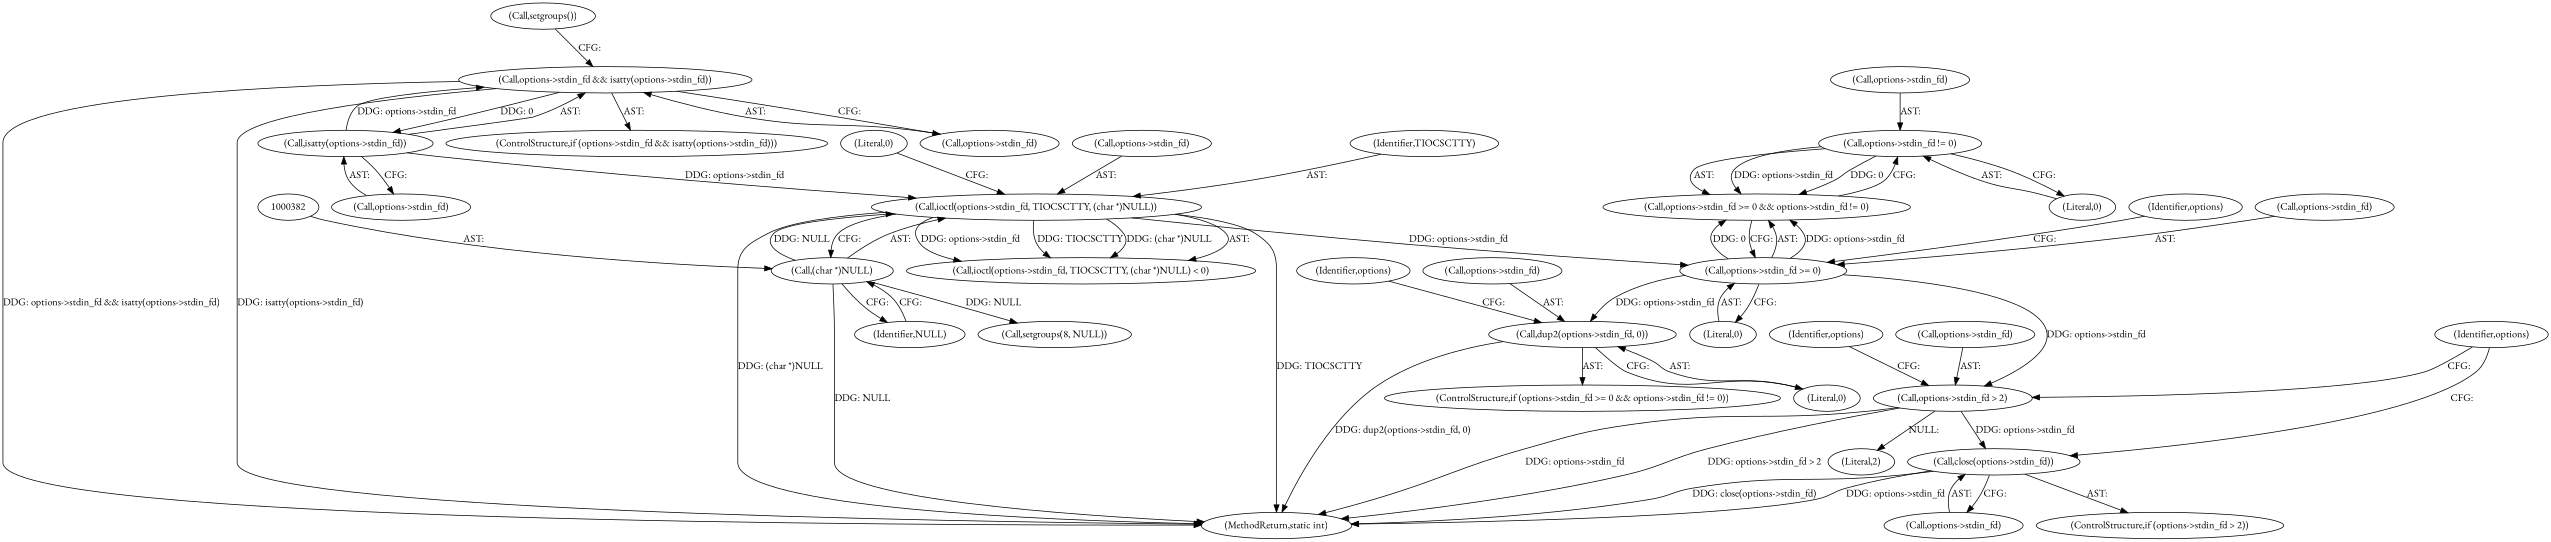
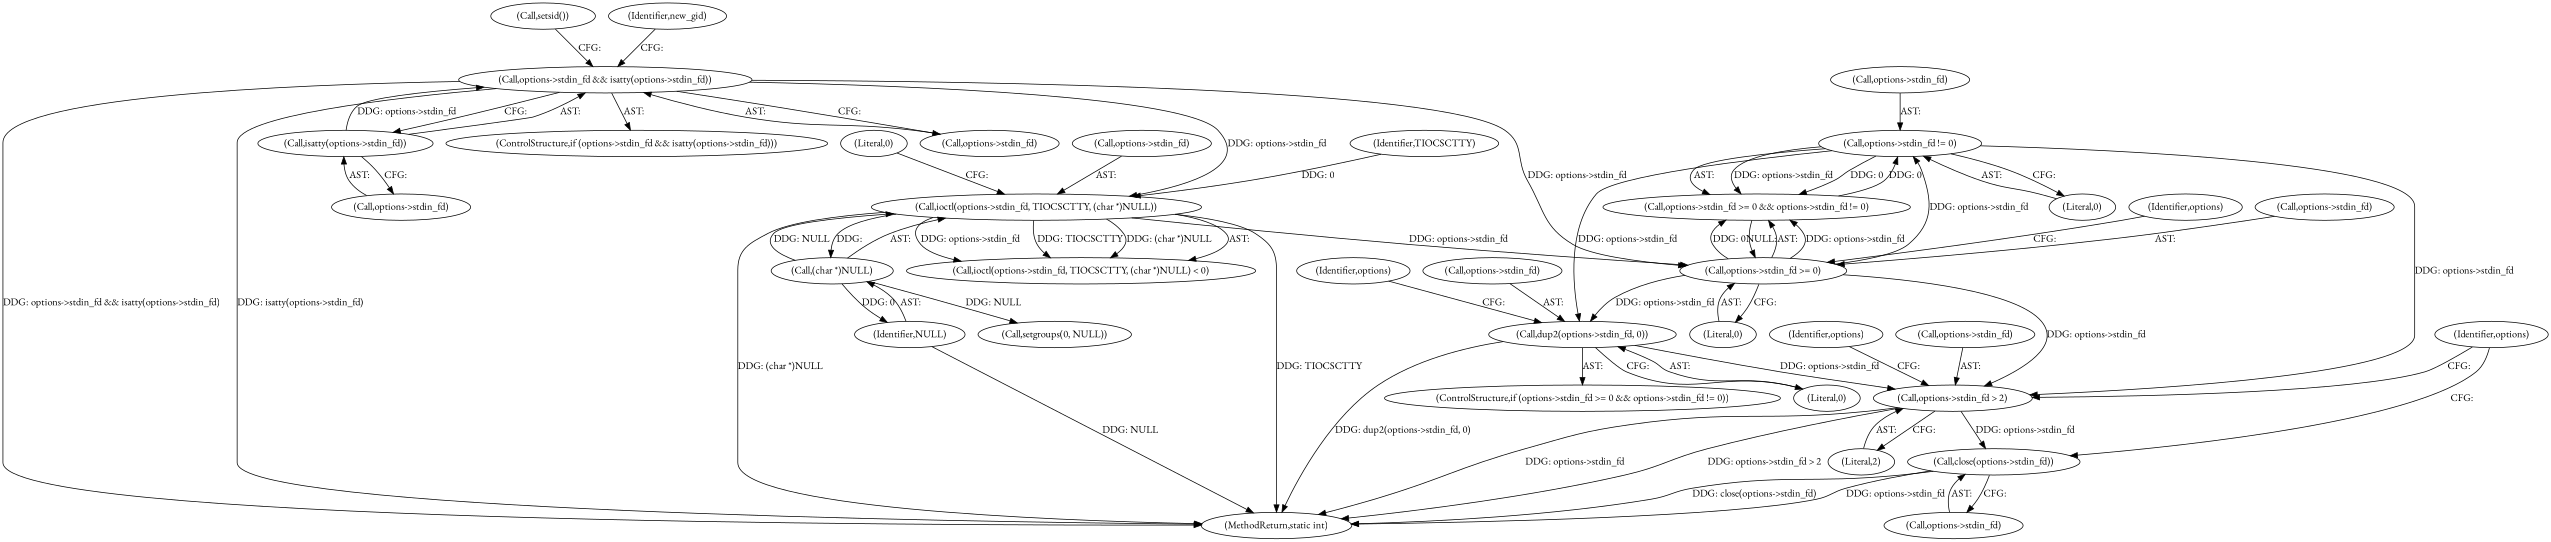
node "(Call,setgroups())": label "(Call,setgroups())" -> "(Call,setsid())"
node "(Identifier,new_gid)": added
edge "(Call,options->stdin_fd && isatty(options->stdin_fd))" -> "(Call,options->stdin_fd >= 0)": added, label "DDG: options->stdin_fd"
edge "(Call,options->stdin_fd && isatty(options->stdin_fd))" -> "(Call,isatty(options->stdin_fd))": label "DDG: 0" -> "CFG: "
edge "(Identifier,TIOCSCTTY)" -> "(Call,ioctl(options->stdin_fd, TIOCSCTTY, (char *)NULL))": label "AST: " -> "DDG: 0"
edge "(Call,options->stdin_fd >= 0 && options->stdin_fd != 0)" -> "(Call,options->stdin_fd != 0)": label "CFG: " -> "DDG: 0"
edge "(Call,options->stdin_fd != 0)" -> "(Call,dup2(options->stdin_fd, 0))": added, label "DDG: options->stdin_fd"
edge "(Call,isatty(options->stdin_fd))" -> "(Call,ioctl(options->stdin_fd, TIOCSCTTY, (char *)NULL))": now "(Call,options->stdin_fd && isatty(options->stdin_fd))" -> "(Call,ioctl(options->stdin_fd, TIOCSCTTY, (char *)NULL))"
node "1000382": removed
edge "(Call,ioctl(options->stdin_fd, TIOCSCTTY, (char *)NULL))" -> "(Call,(char *)NULL)": label "CFG: " -> "DDG: "
edge "(Call,options->stdin_fd >= 0 && options->stdin_fd != 0)" -> "(Call,options->stdin_fd >= 0)": label "CFG: " -> "NULL: "
edge "(Call,options->stdin_fd >= 0)" -> "(Call,options->stdin_fd != 0)": added, label "DDG: options->stdin_fd"
edge "(Call,options->stdin_fd != 0)" -> "(Call,options->stdin_fd > 2)": added, label "DDG: options->stdin_fd"
edge "(Call,(char *)NULL)" -> "(Identifier,NULL)": label "CFG: " -> "DDG: 0"
edge "(Identifier,NULL)" -> "(Call,(char *)NULL)": label "CFG: " -> "AST: "
node "(Call,setgroups(8, NULL))": label "(Call,setgroups(8, NULL))" -> "(Call,setgroups(0, NULL))"
edge "(Call,dup2(options->stdin_fd, 0))" -> "(Call,options->stdin_fd > 2)": added, label "DDG: options->stdin_fd"
edge "(Literal,2)" -> "(Call,options->stdin_fd > 2)": added, label "AST:"
edge "(Call,options->stdin_fd > 2)" -> "(Literal,2)": label "NULL: " -> "CFG: "
edge "(Call,(char *)NULL)" -> "(MethodReturn,static int)": now "(Identifier,NULL)" -> "(MethodReturn,static int)"
node "(ControlStructure,if (options->stdin_fd > 2))": removed
